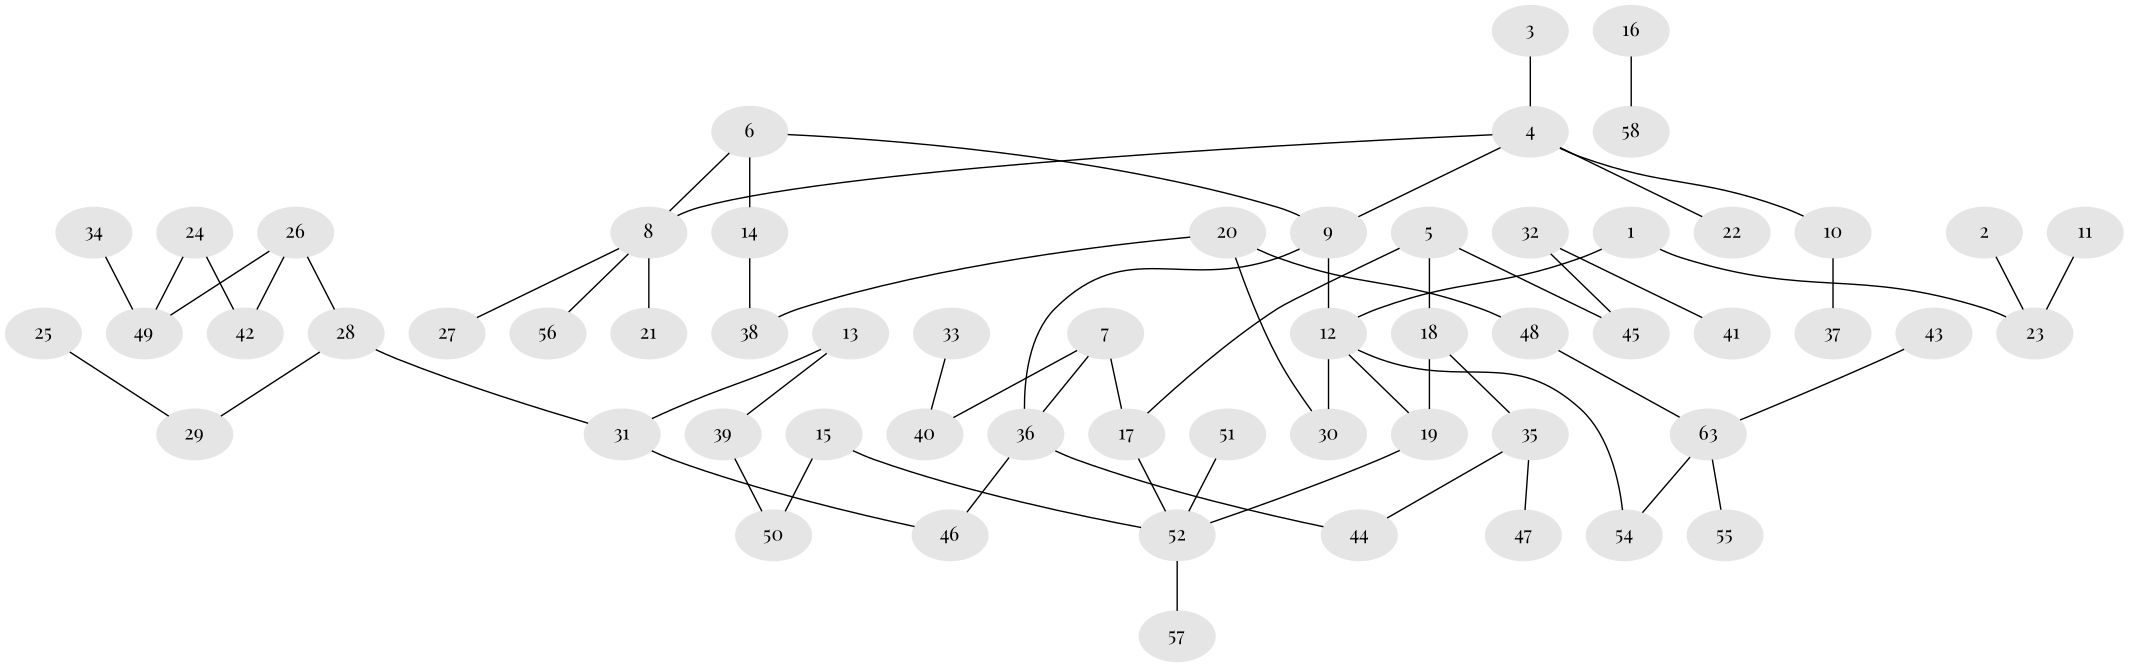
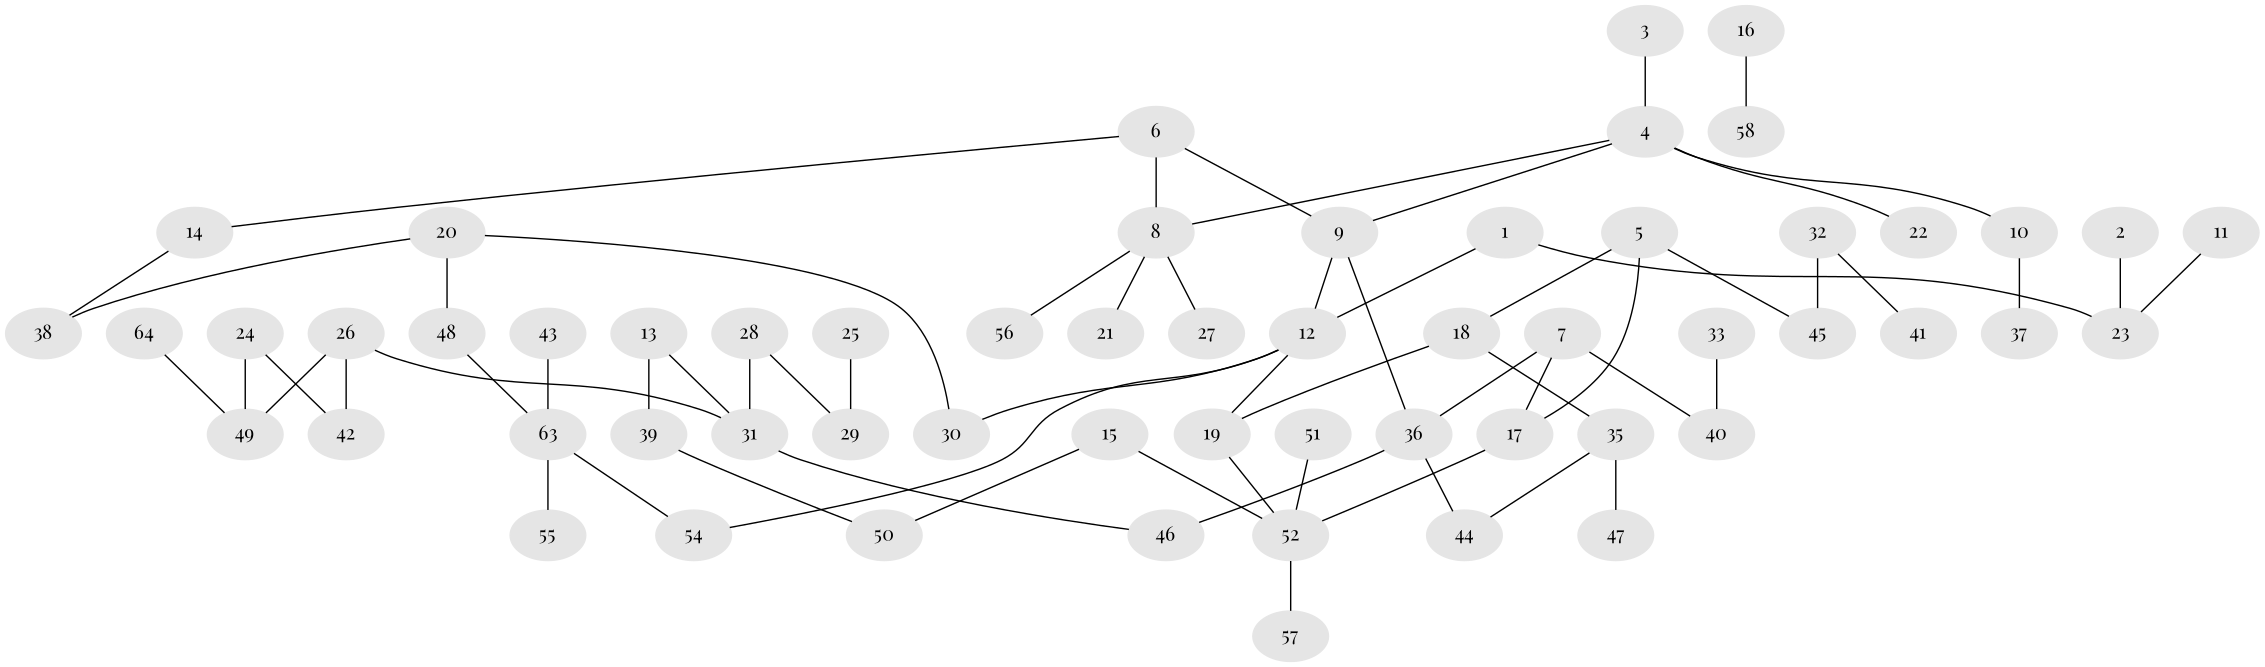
node "34": label "34" -> "64"
edge "26" -- "28": now "26" -- "31"
